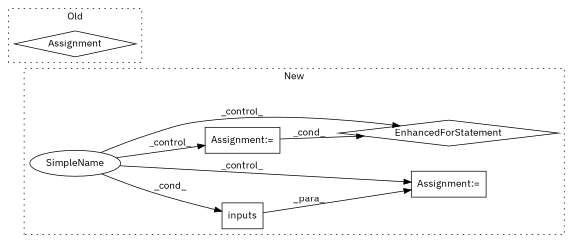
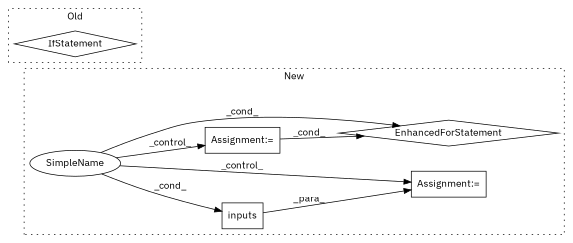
node "Assignment": label "Assignment" -> "IfStatement"
edge "SimpleName" -> "EnhancedForStatement": label "_control_" -> "_cond_"
